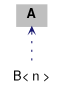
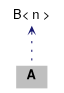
edge "B< n >" -> "A": reversed
